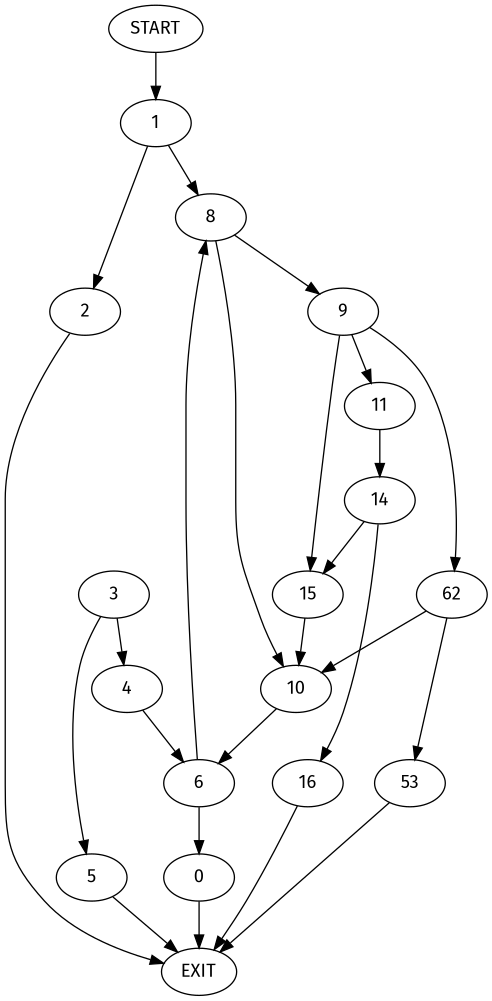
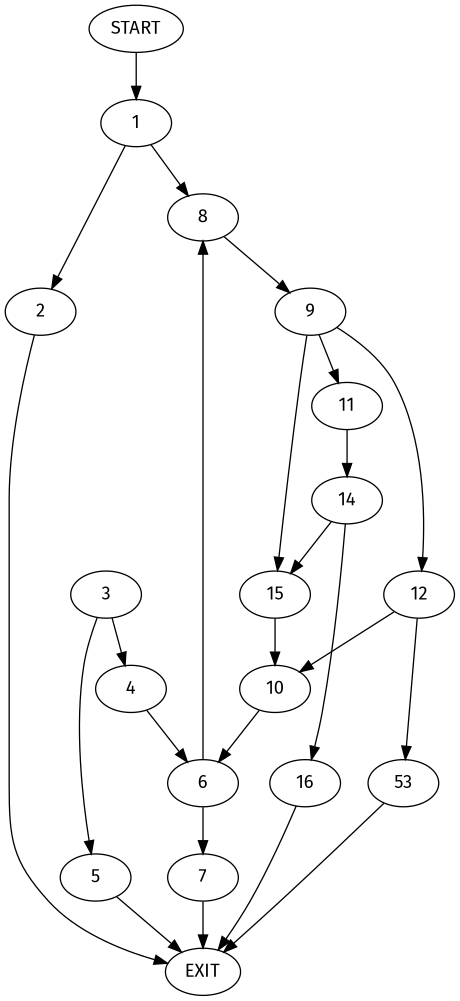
edge "8" -> "10": removed
node "62": label "62" -> "12"
node "0": label "0" -> "7"
